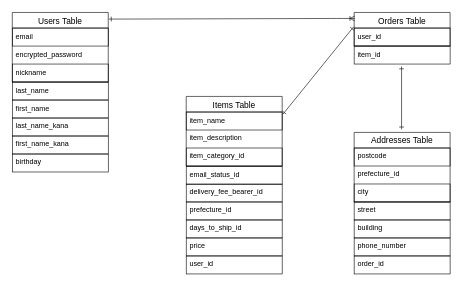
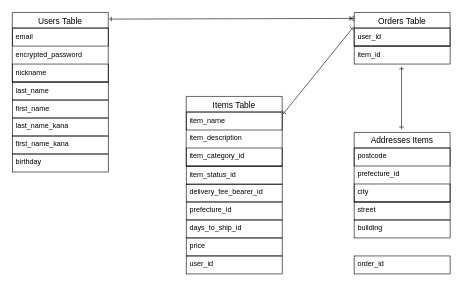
node "Addresses Table": label "Addresses Table" -> "Addresses Items"
node "email_status_id": label "email_status_id" -> "item_status_id"
node "phone_number": removed
